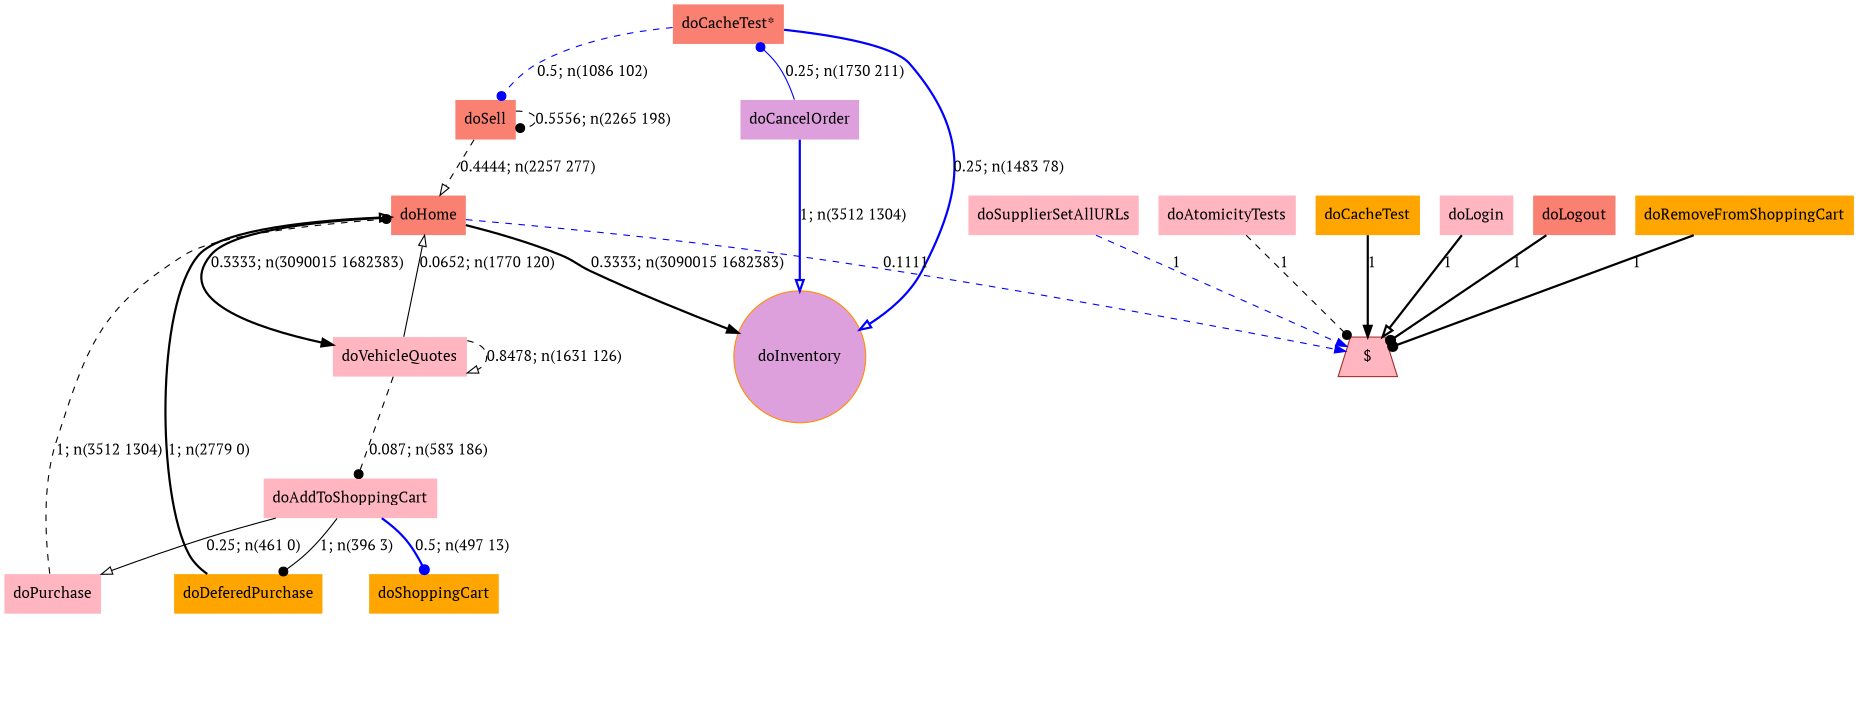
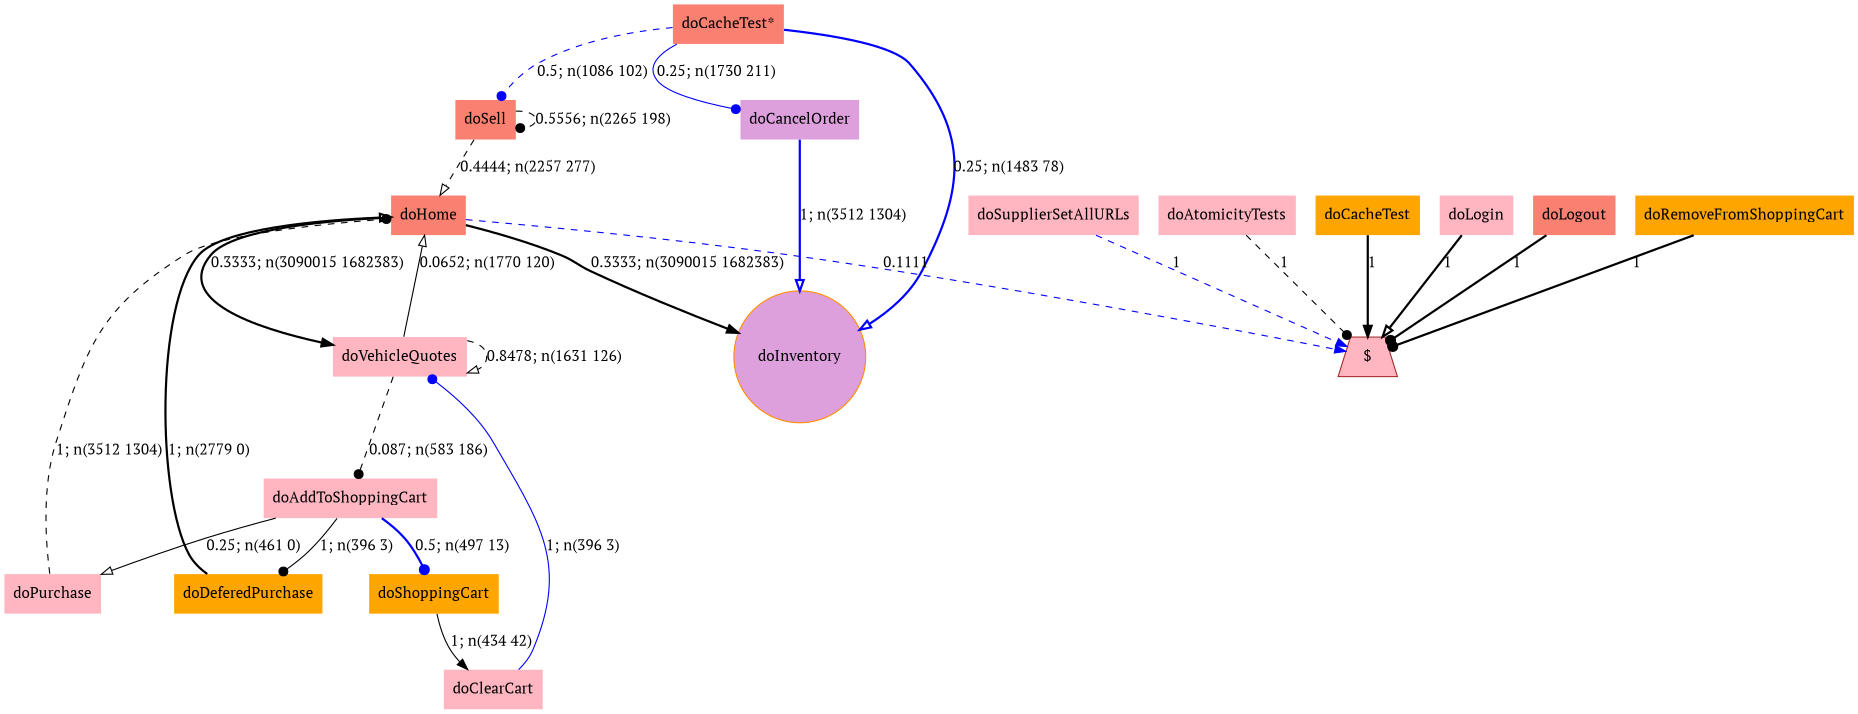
edge "doCancelOrder" -> "doCacheTest*": reversed
node "doClearCart": added
